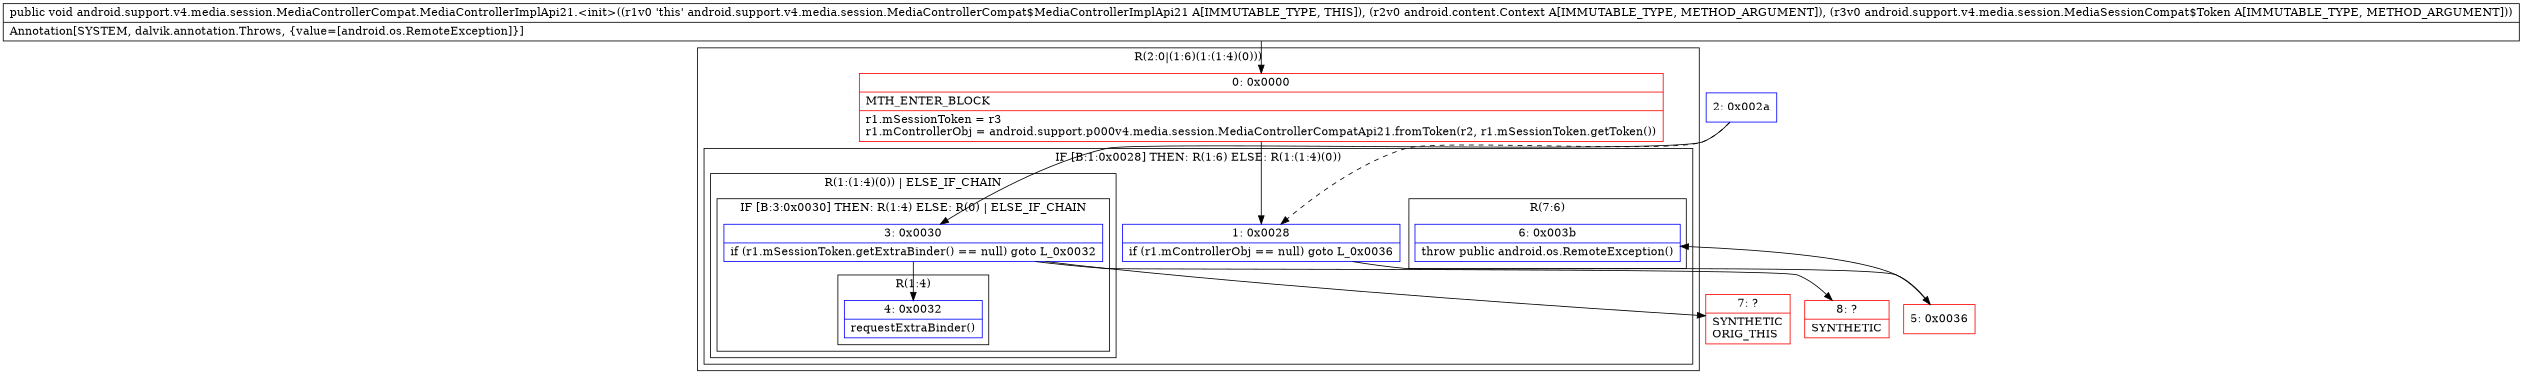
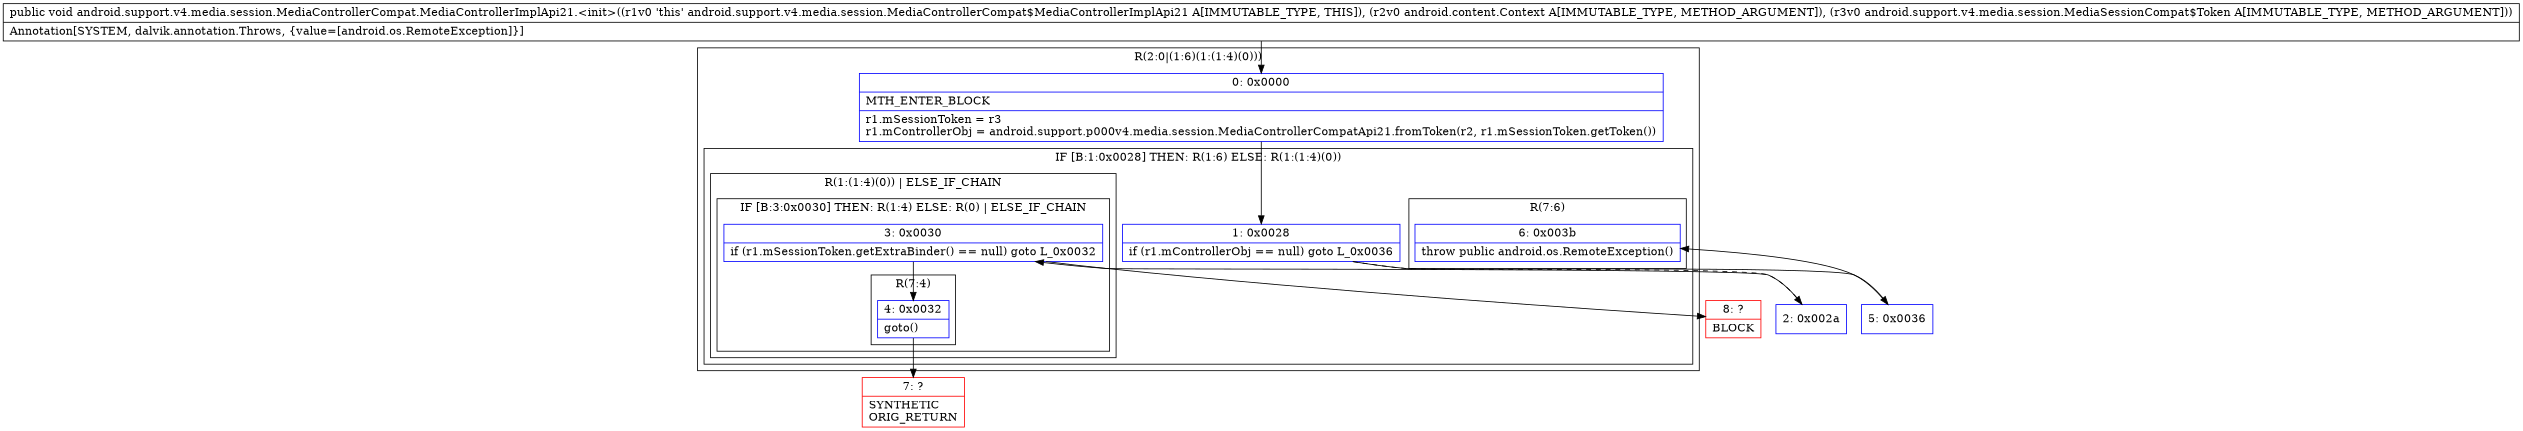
node "0: 0x0000": color red -> blue
edge "2: 0x002a" -> "1: 0x0028": reversed
cluster "R(1:4)": label "R(1:4)" -> "R(7:4)"
edge "3: 0x0030" -> "7: ?": now "4: 0x0032" -> "7: ?"
node "5: 0x0036": color red -> blue
node "4: 0x0032": text "requestExtraBinder()" -> "goto()"
node "8: ?": text "SYNTHETIC" -> "BLOCK"
node "7: ?": text "ORIG_THIS" -> "ORIG_RETURN"
